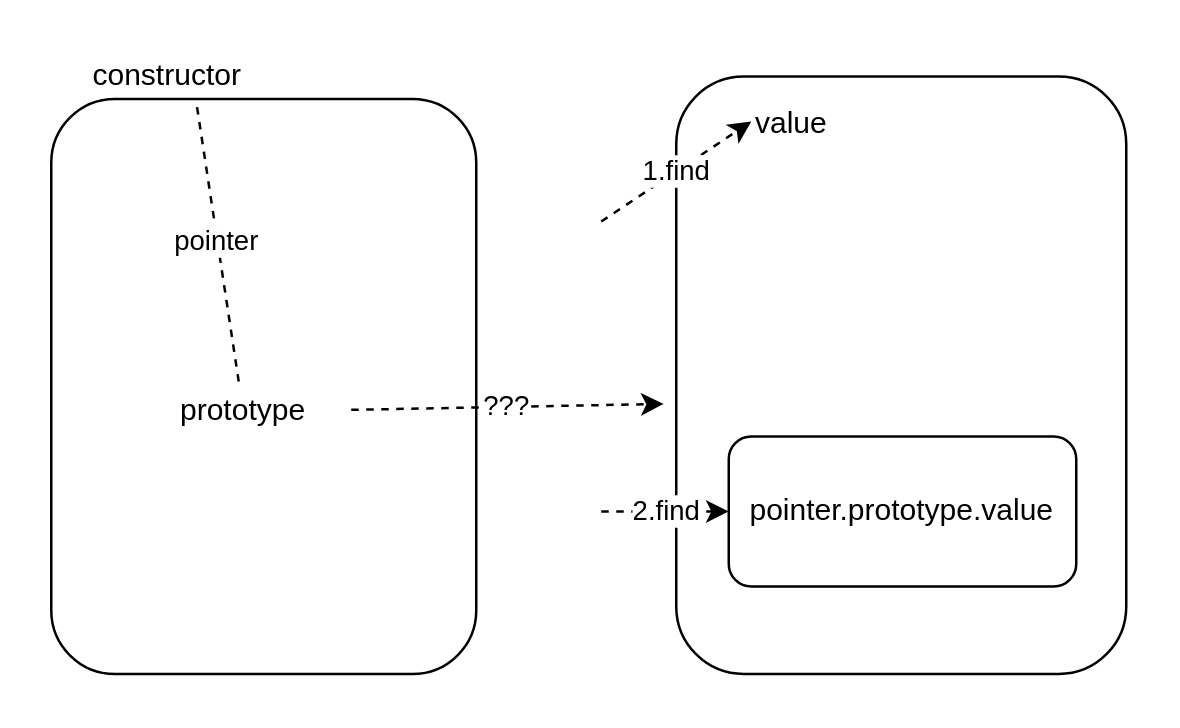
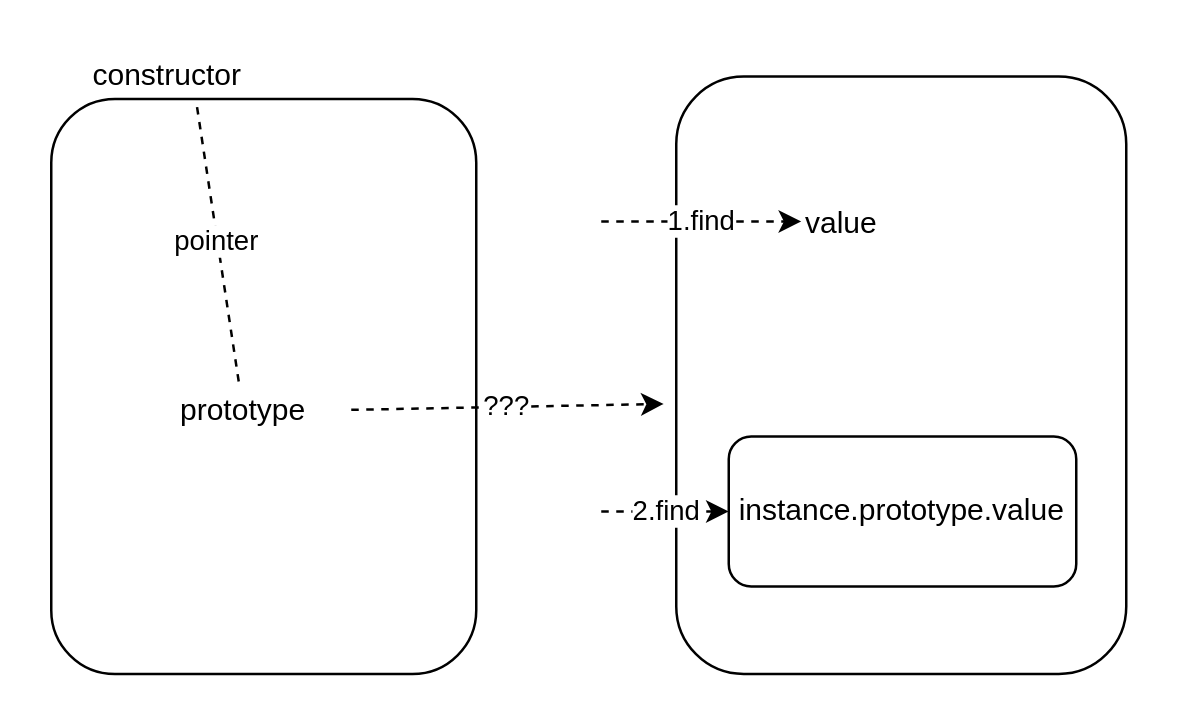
node "value": moved (801, 124) -> (851, 224)
node "pointer.prototype.value": label "pointer.prototype.value" -> "instance.prototype.value"
